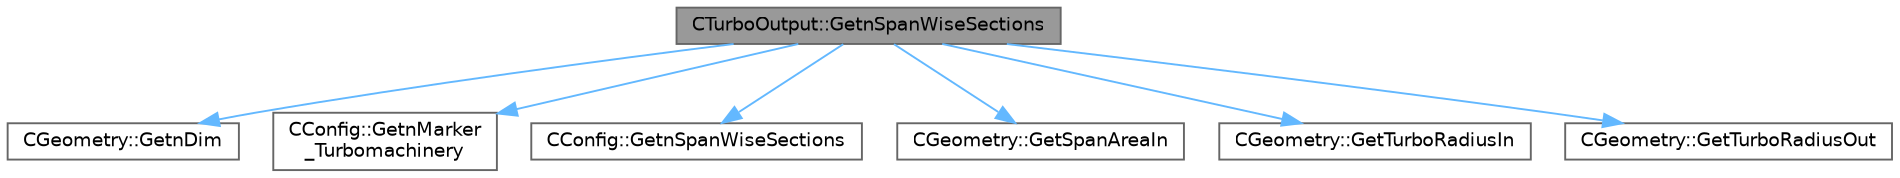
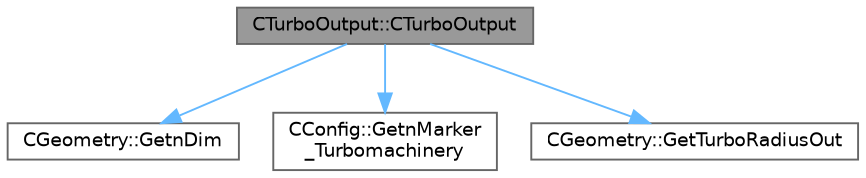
node "CTurboOutput::GetnSpanWiseSections": label "CTurboOutput::GetnSpanWiseSections" -> "CTurboOutput::CTurboOutput"
node "CConfig::GetnSpanWiseSections": removed
node "CGeometry::GetSpanAreaIn": removed
node "CGeometry::GetTurboRadiusIn": removed
